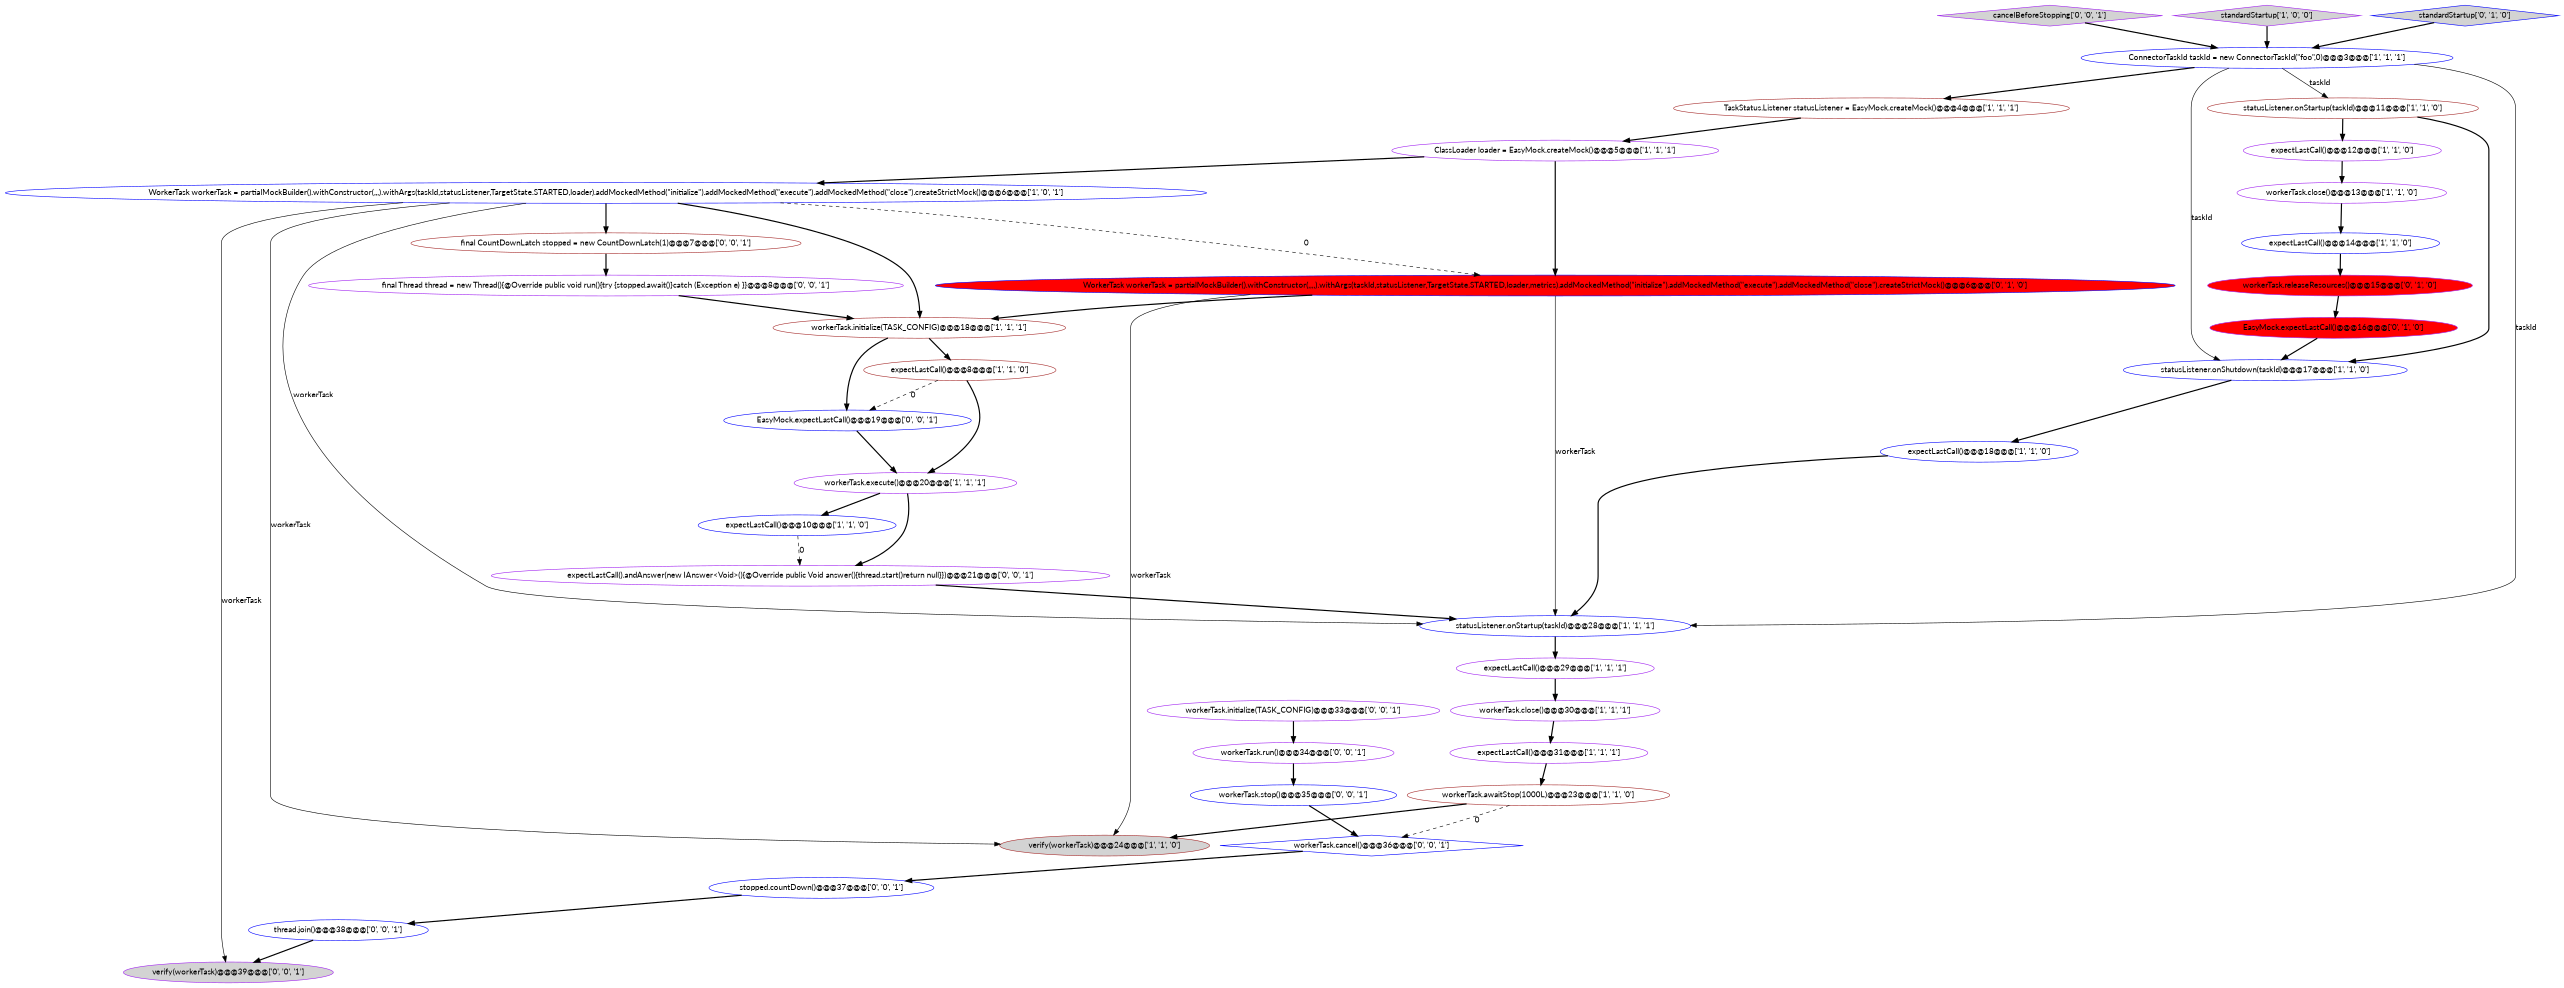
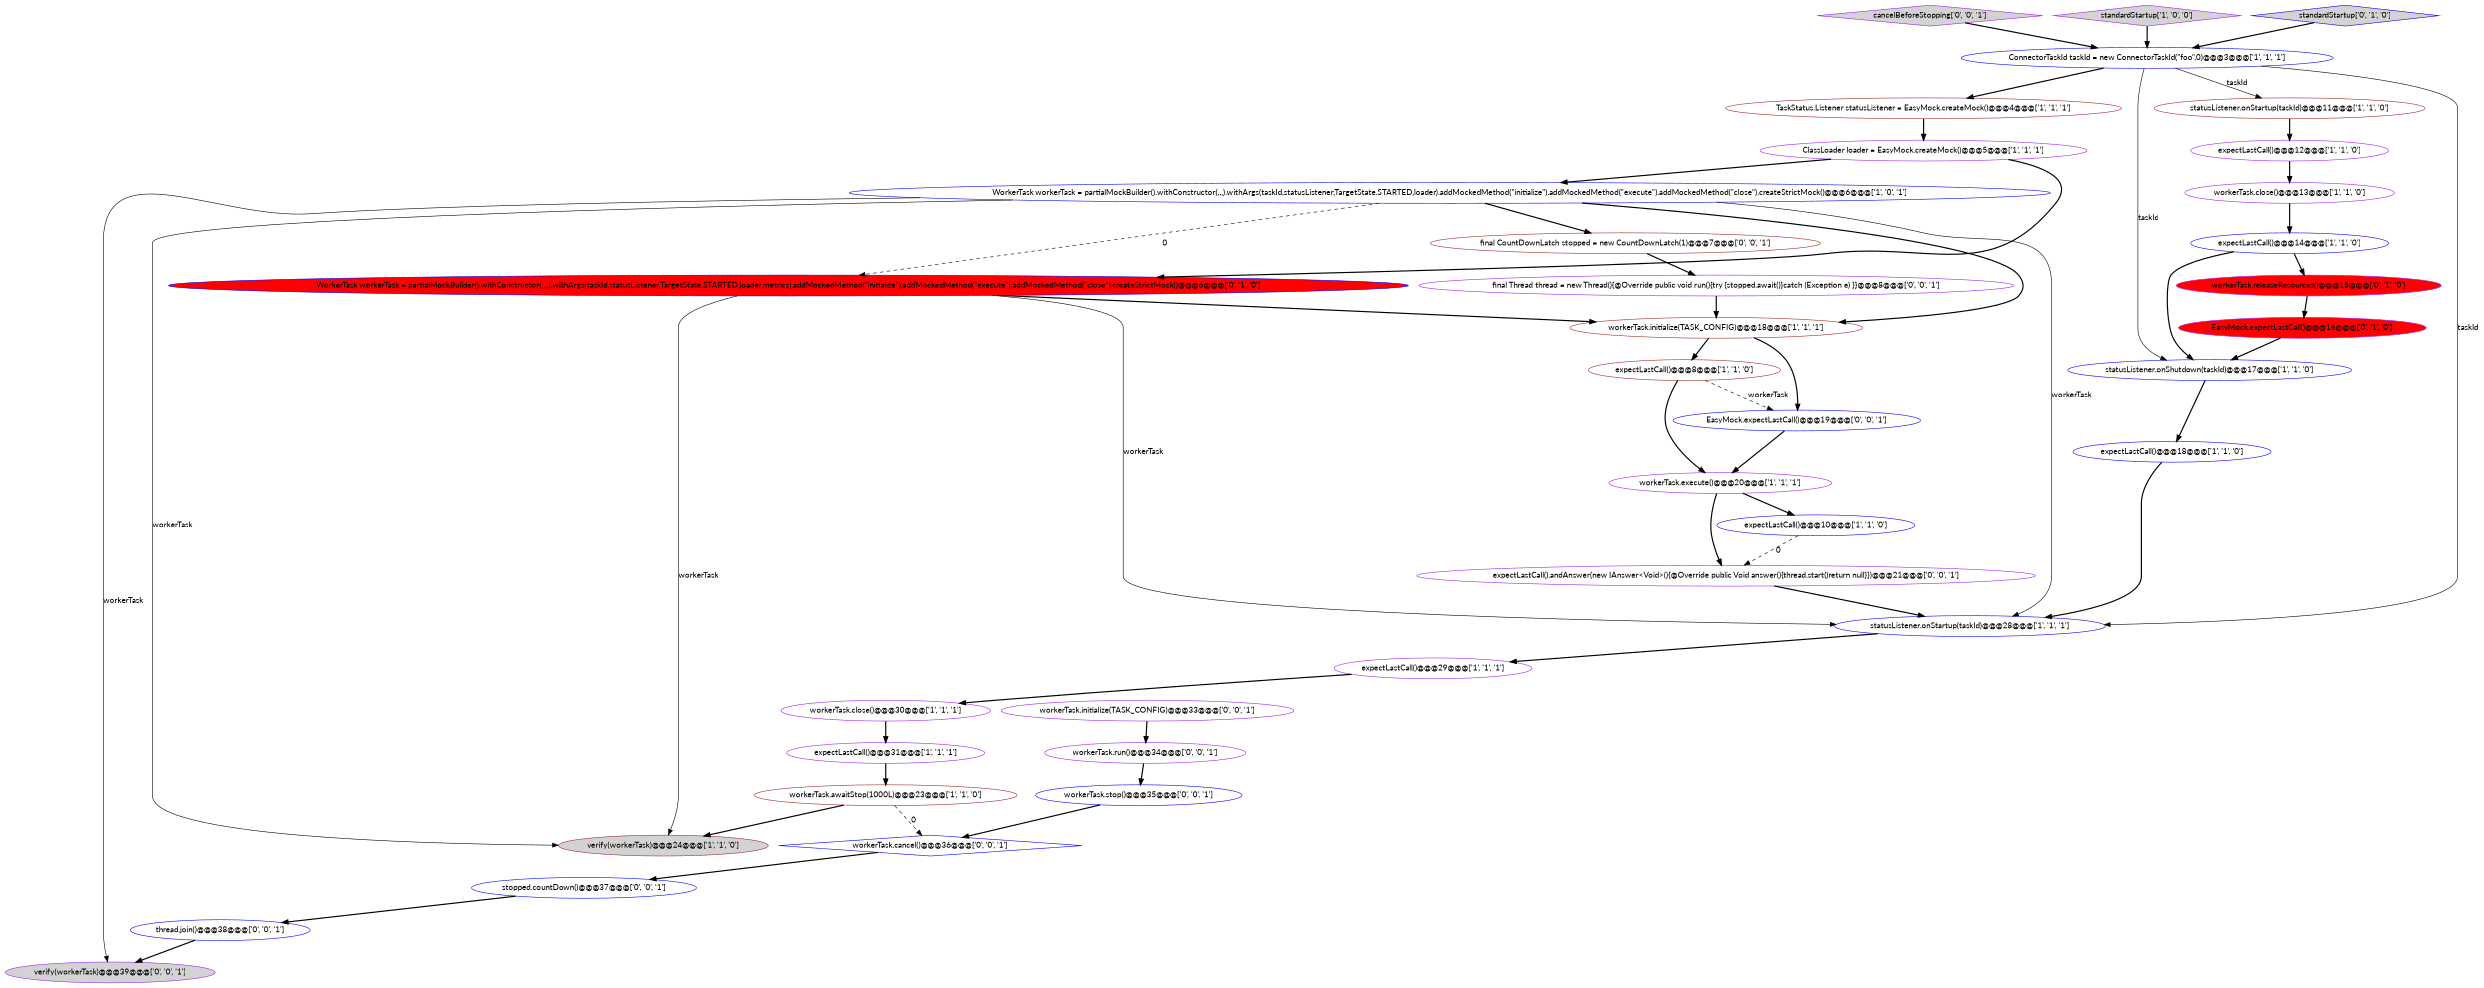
edge "statusListener.onStartup(taskId)@@@11@@@['1', '1', '0']" -> "statusListener.onShutdown(taskId)@@@17@@@['1', '1', '0']": now "expectLastCall()@@@14@@@['1', '1', '0']" -> "statusListener.onShutdown(taskId)@@@17@@@['1', '1', '0']"
edge "expectLastCall()@@@8@@@['1', '1', '0']" -> "EasyMock.expectLastCall()@@@19@@@['0', '0', '1']": label "0" -> "workerTask"
